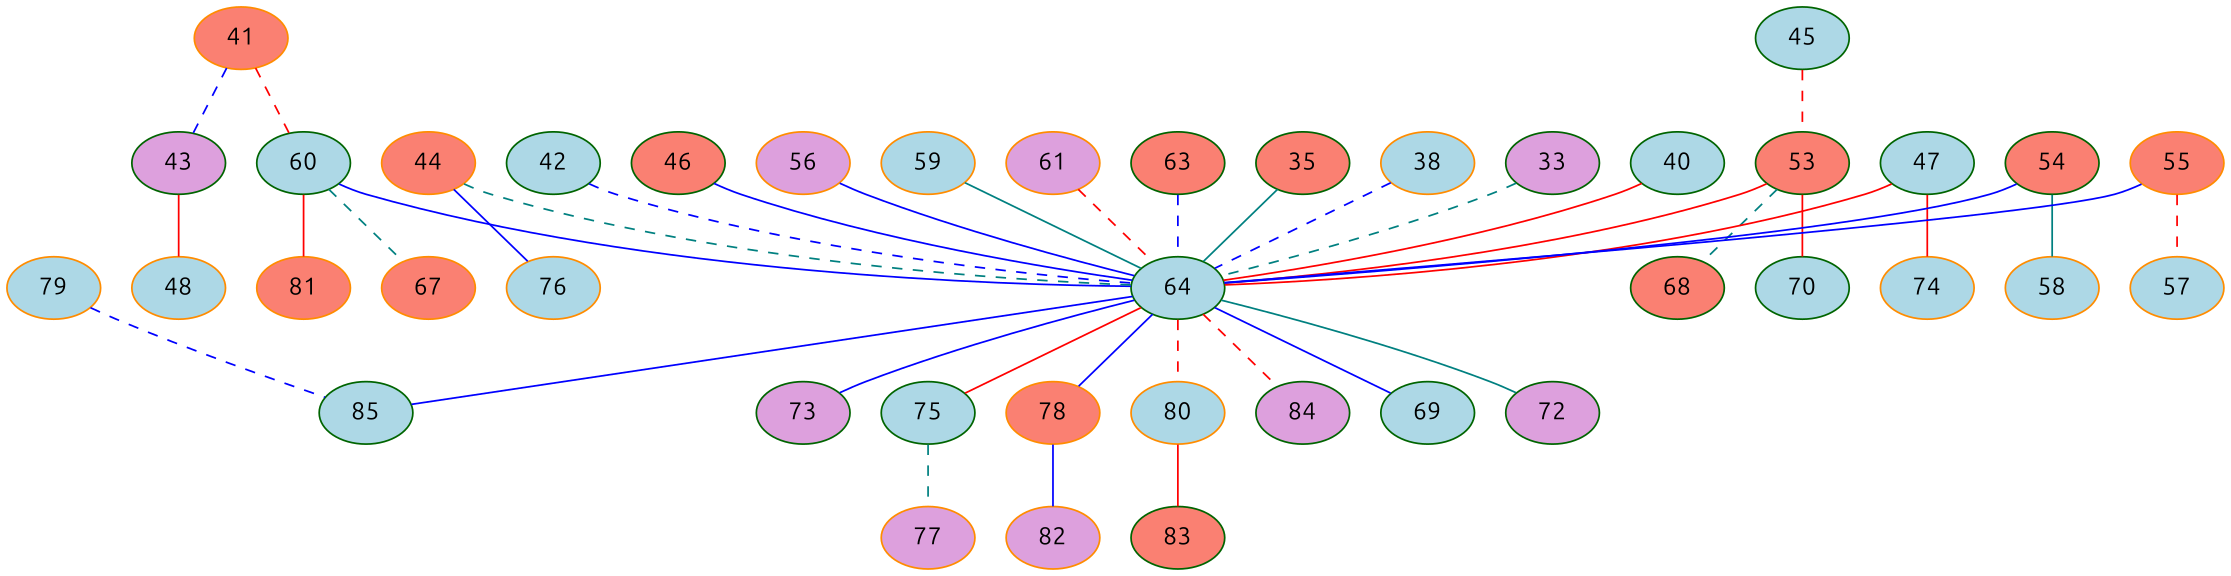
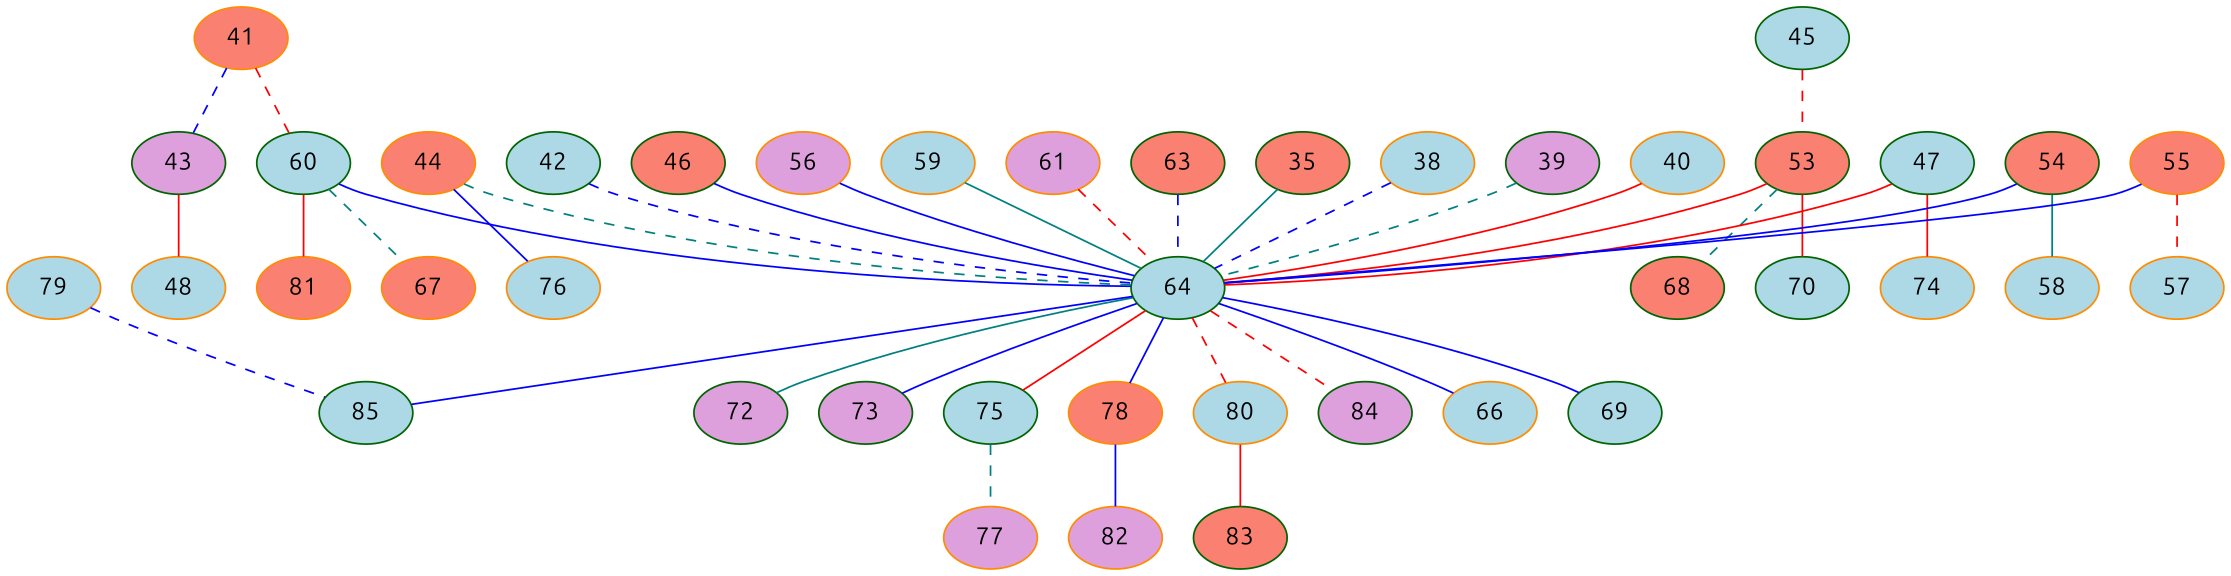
node "33": label "33" -> "39"
node "40": color darkgreen -> darkorange
node "66": added
